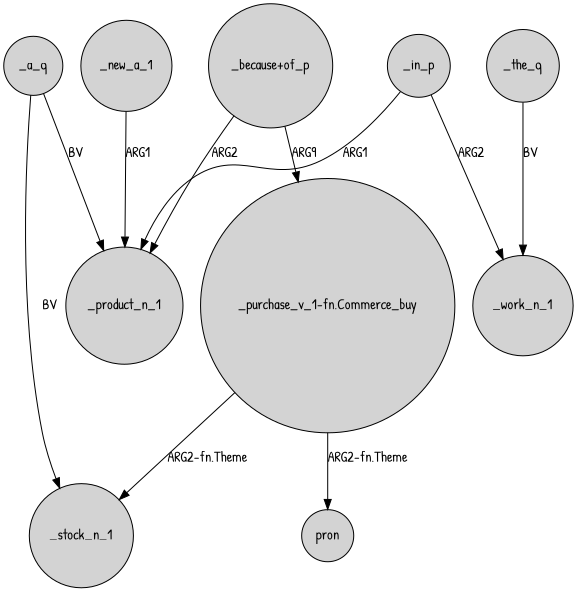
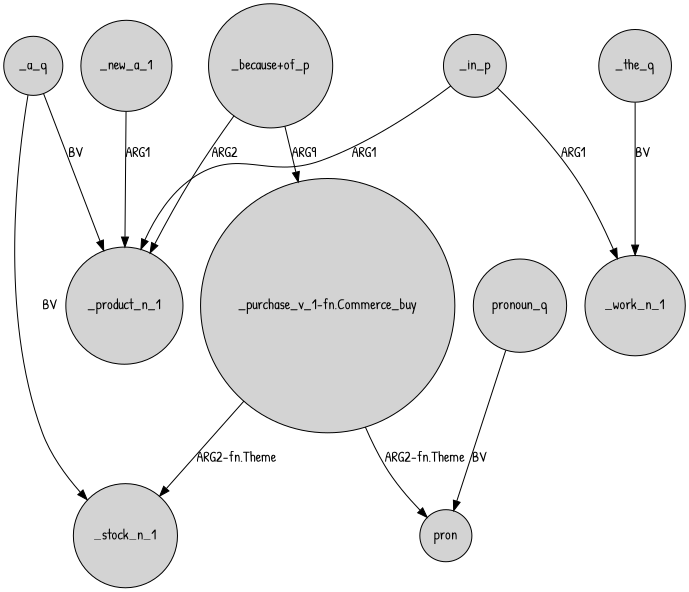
edge "_in_p" -> "_work_n_1": label "ARG2" -> "ARG1"
node "pronoun_q": added
